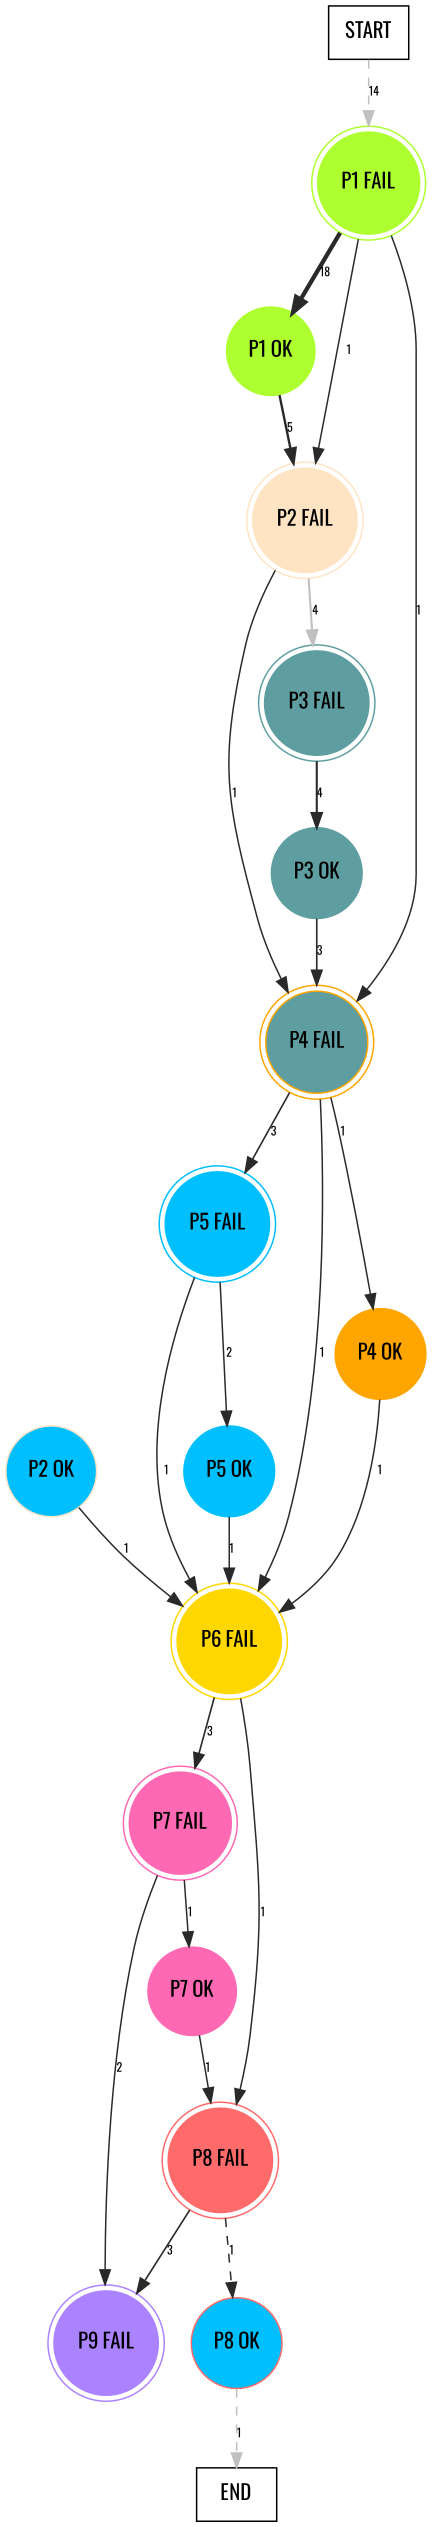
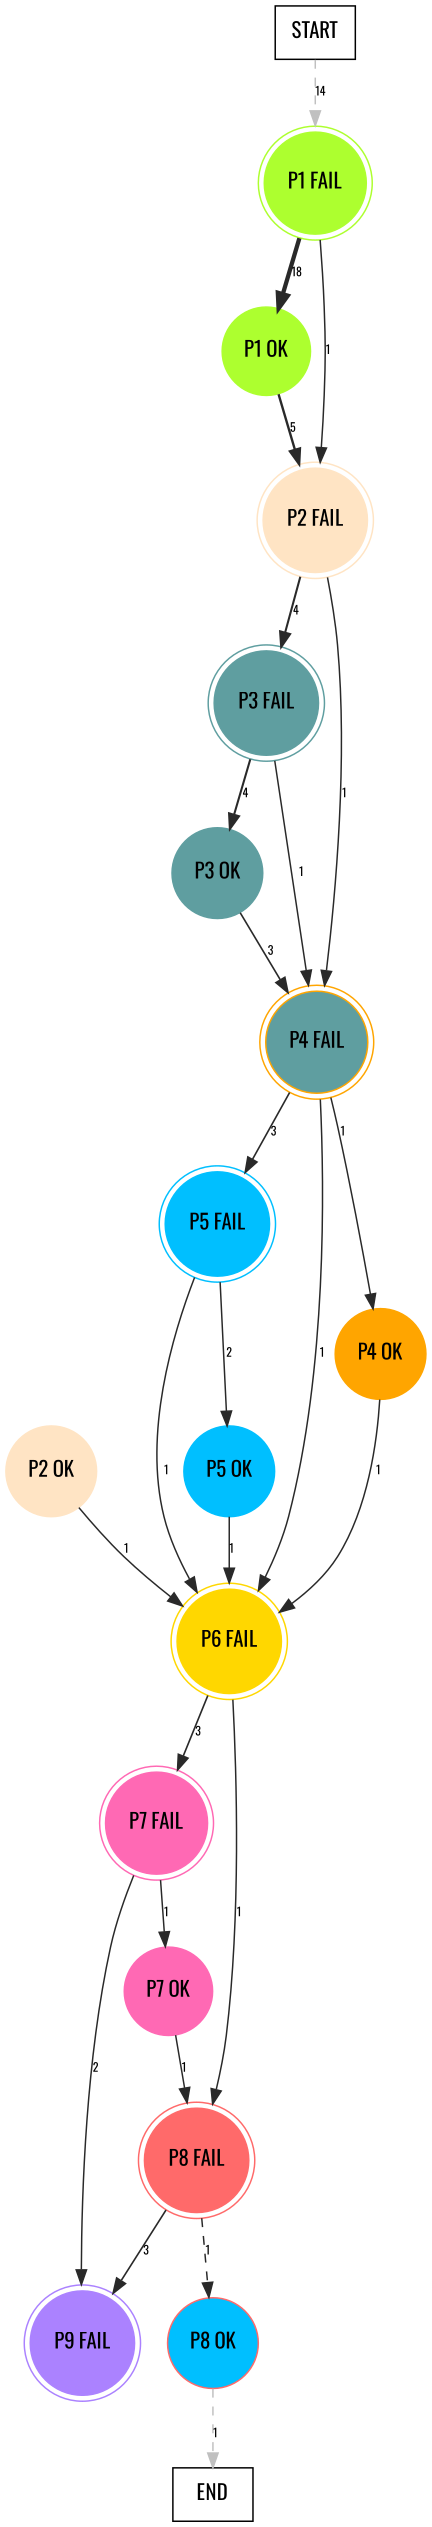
edge "P2 FAIL" -> "P3 FAIL": color grey -> grey16
edge "P1 FAIL" -> "P4 FAIL": now "P3 FAIL" -> "P4 FAIL"
node "P2 OK": fillcolor deepskyblue -> bisque
